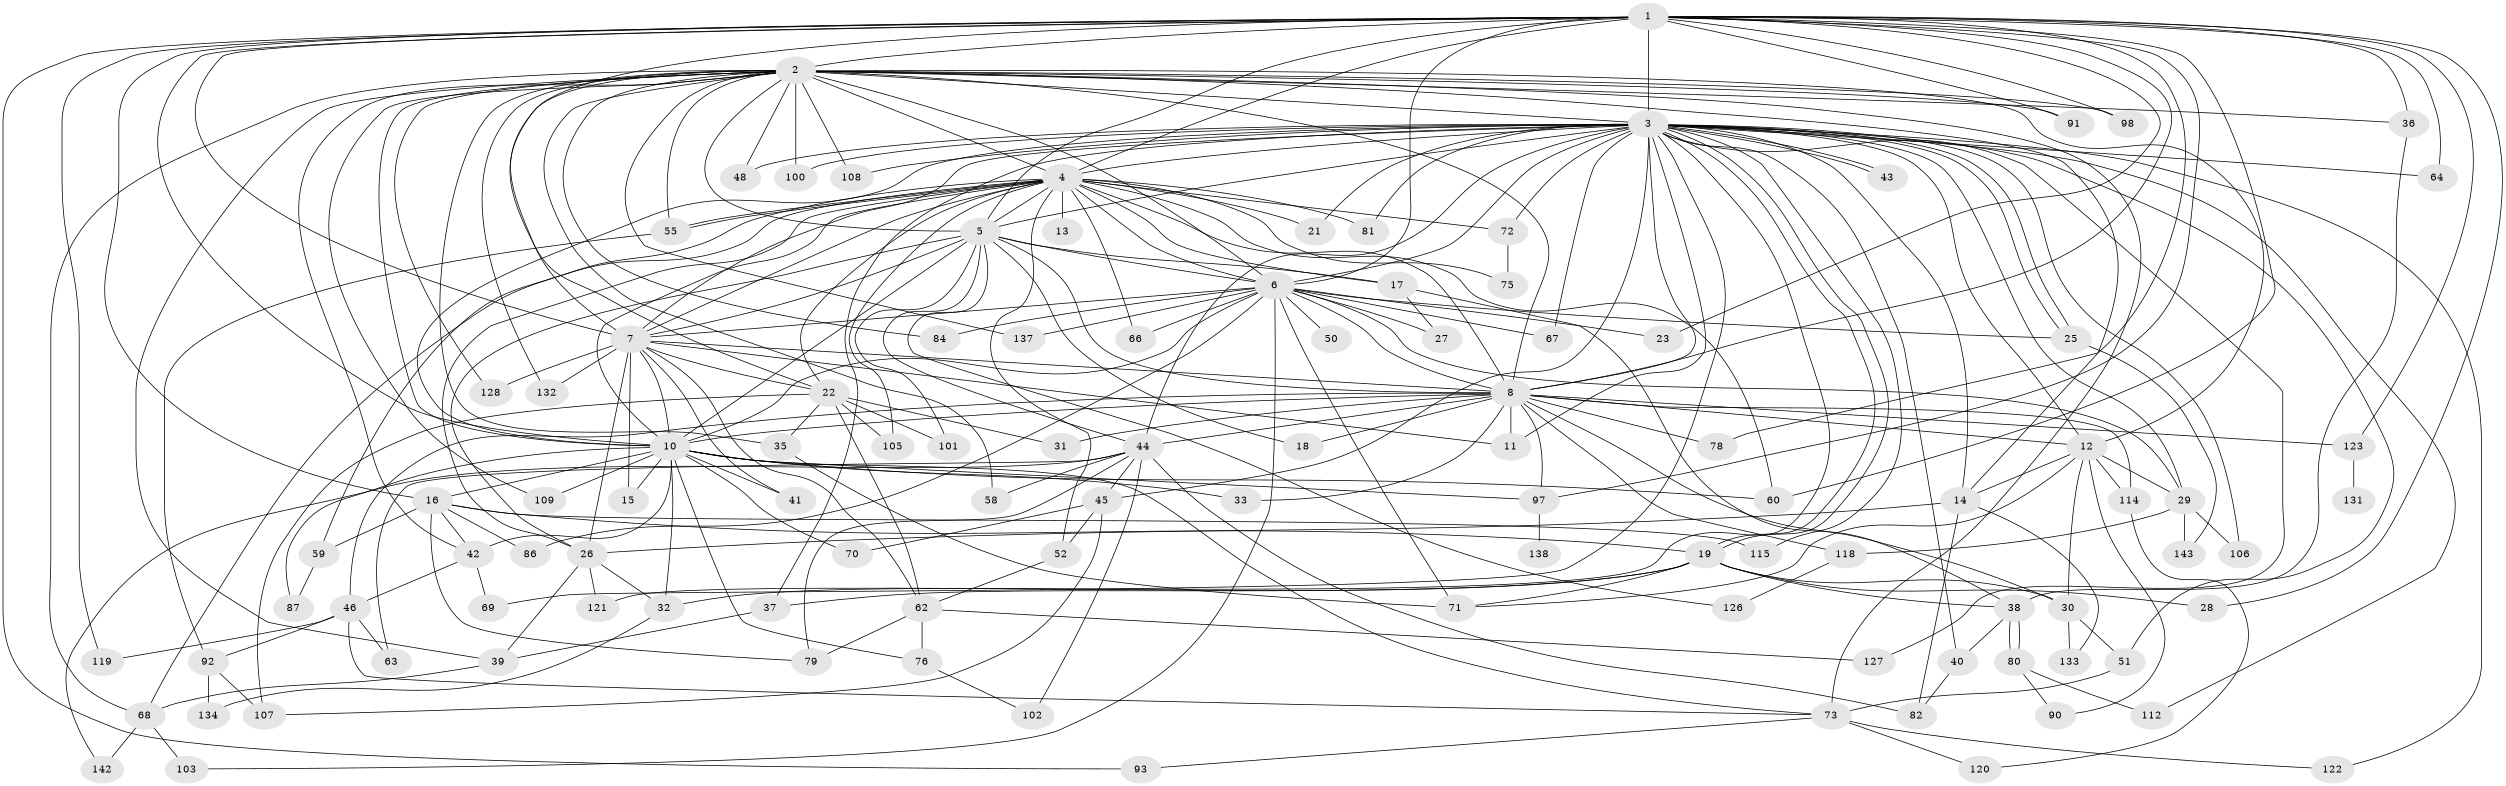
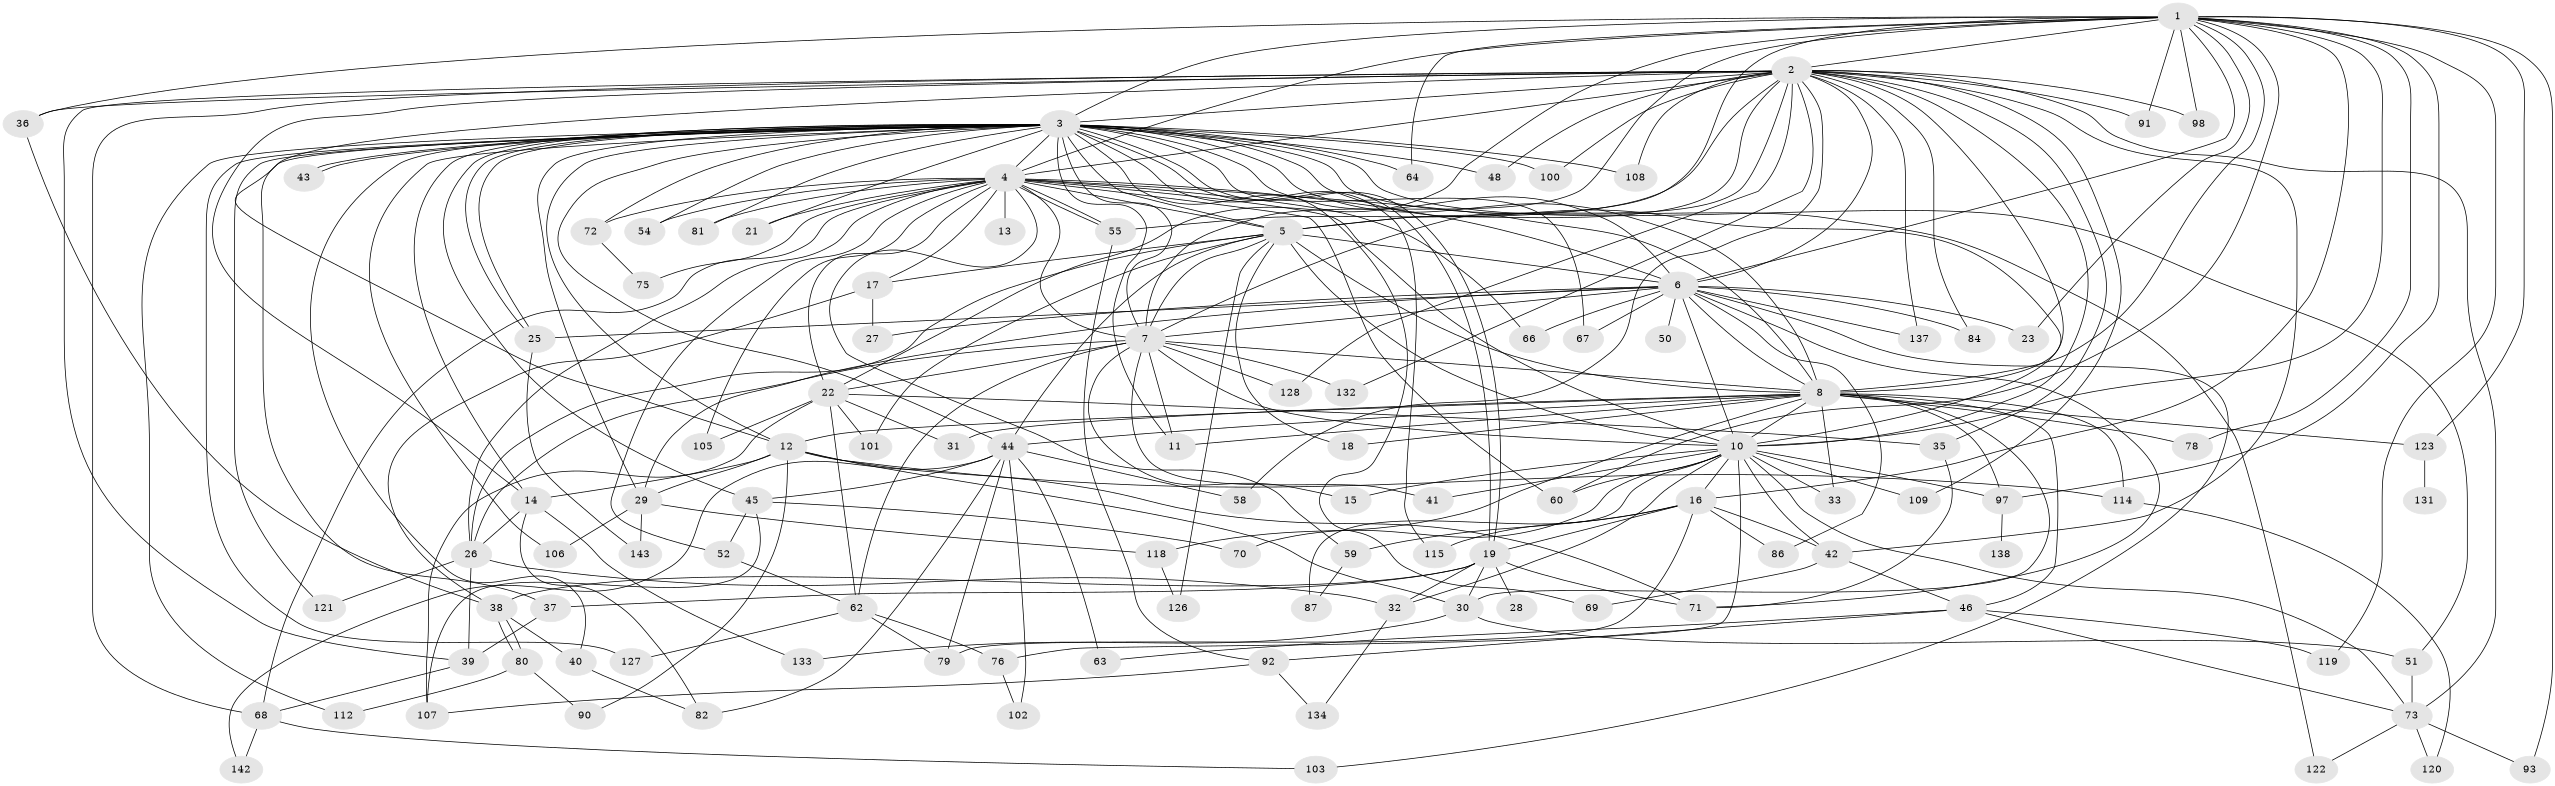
edge "1" -- "28": removed
node "54": added
